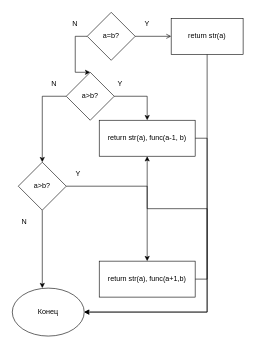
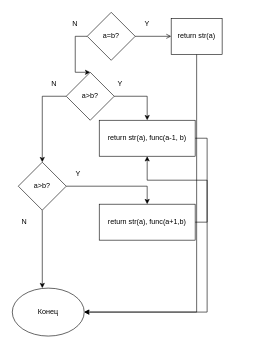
node "return str(a)": size 72x36 -> 51x36
node "return str(a), func(a+1,b)": moved (147, 279) -> (147, 222)
